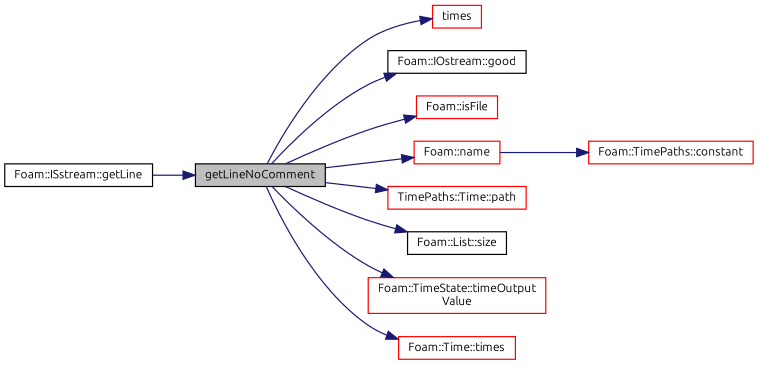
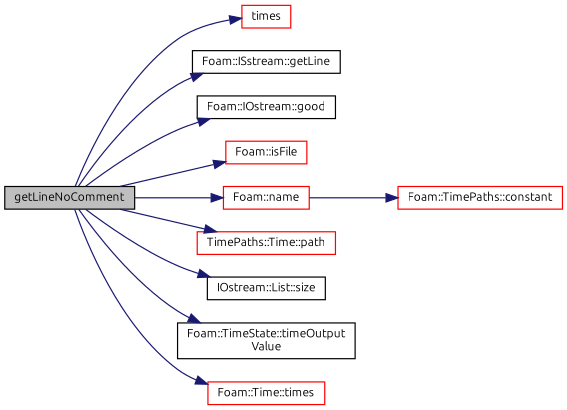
edge "Foam::ISstream::getLine" -> "getLineNoComment": reversed
node "Foam::List::size": label "Foam::List::size" -> "IOstream::List::size"
node "Foam::TimeState::timeOutput Value": color red -> black
